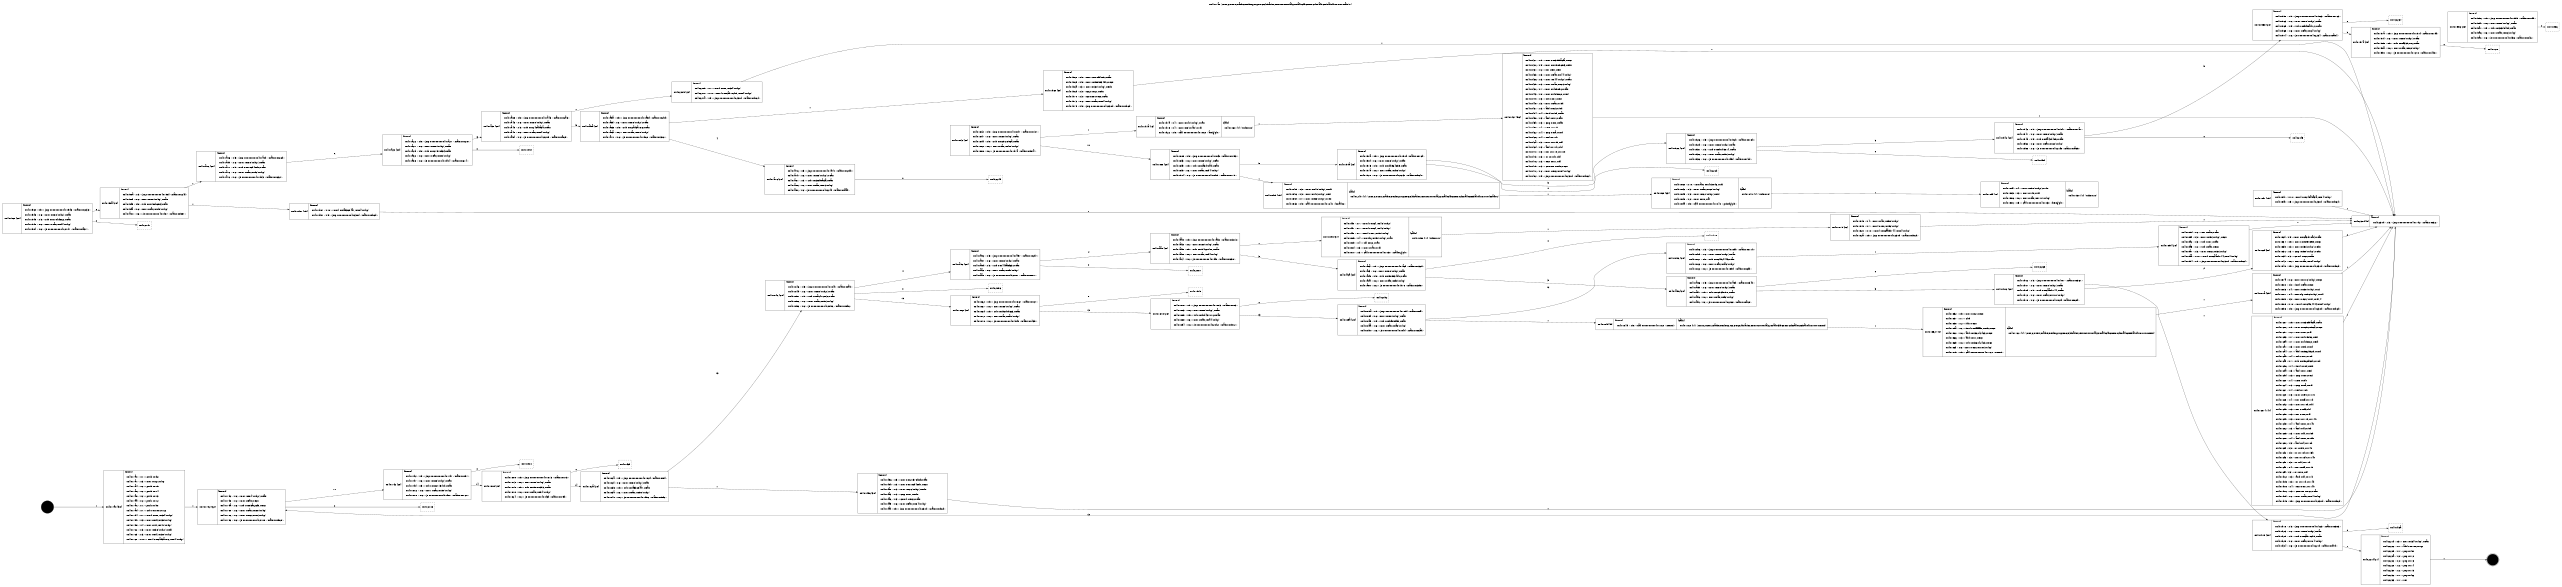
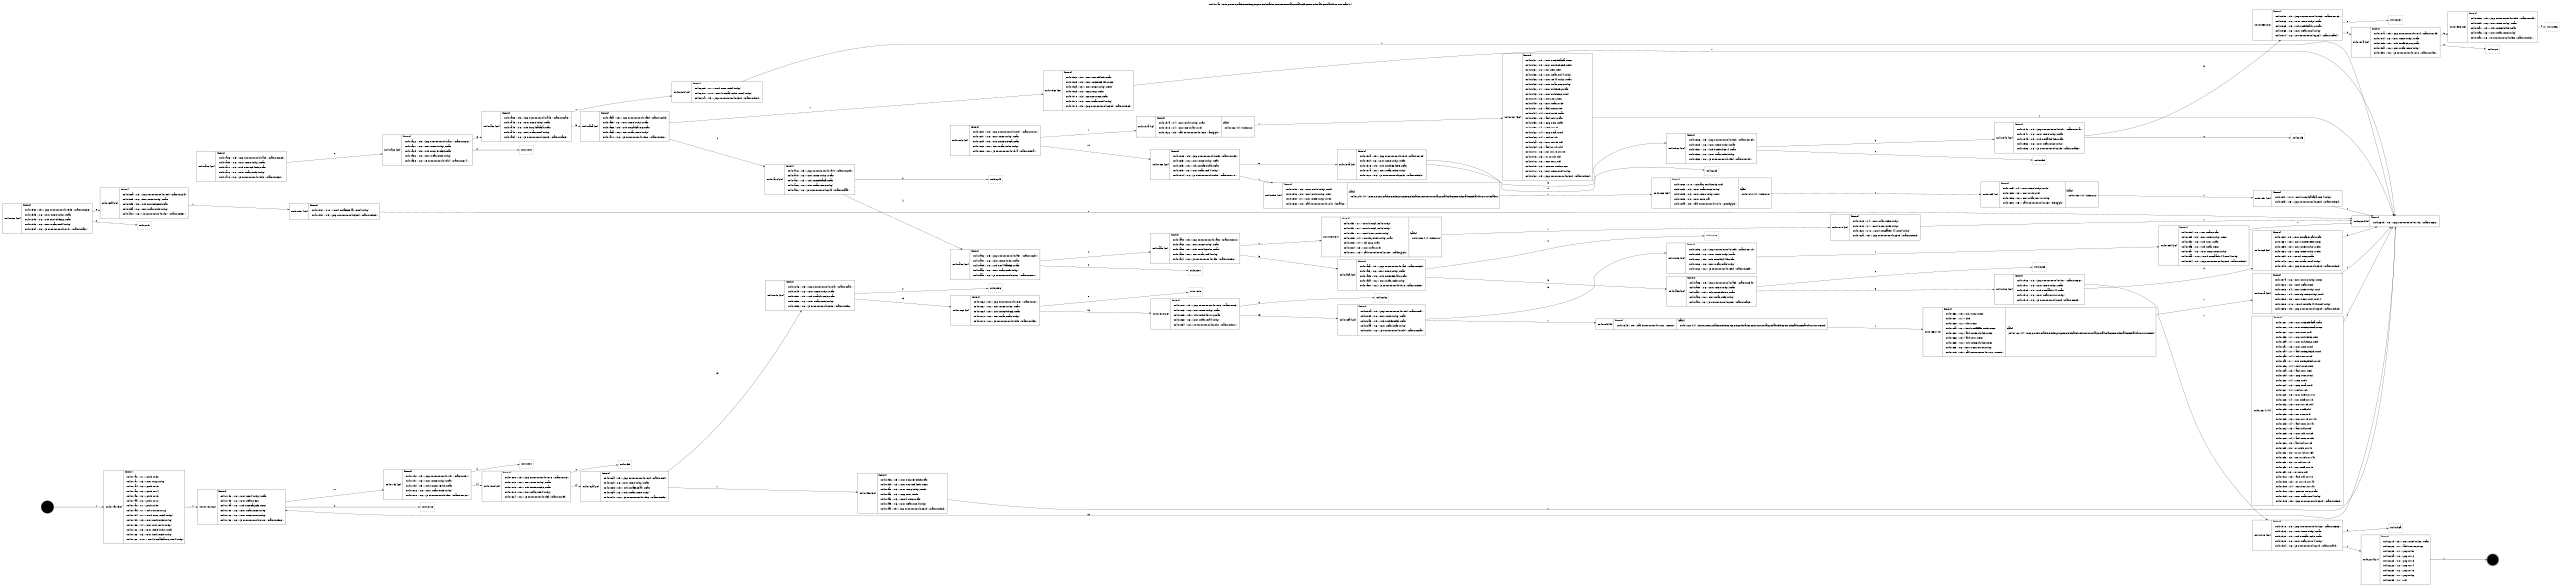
edge "0x40197a [28]" -> "0x401996 [28]": added, label "9"
edge "0x4019ea [28]" -> "0x401a06 [28]": removed, label "7"
edge "0x401edf [18]" -> "0x401ef1 [15]": added, label "1"
edge "0x401846 [28]" -> "0x401a92 [28]": now "0x401a76 [28]" -> "0x401a92 [28]"
